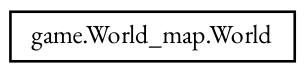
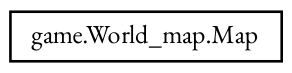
node "game.World_map.World": label "game.World_map.World" -> "game.World_map.Map"
